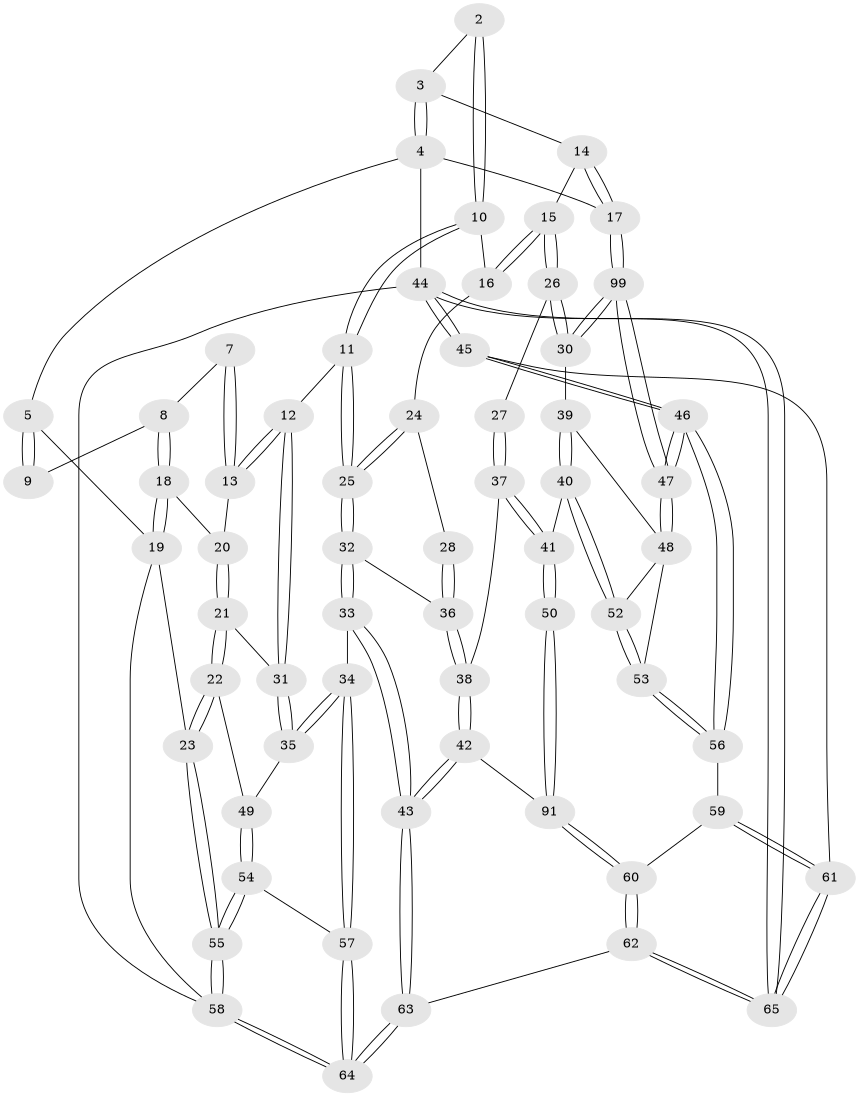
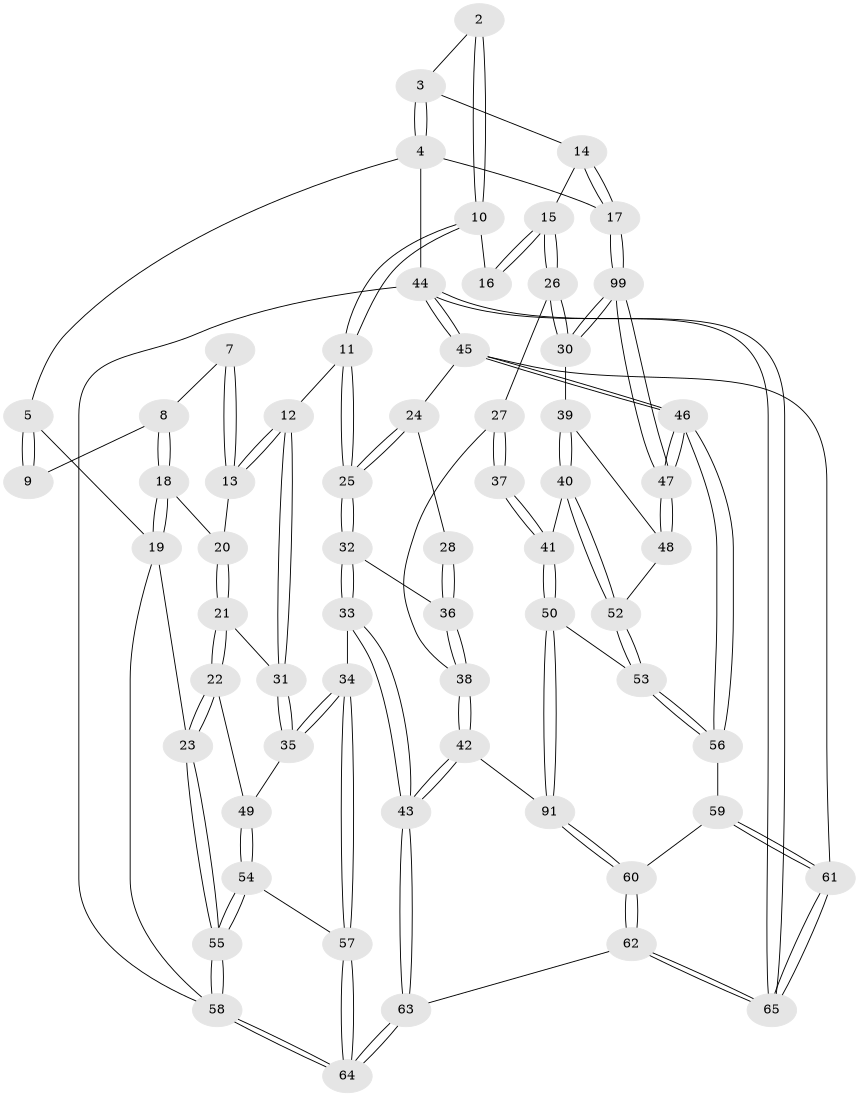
edge "16" -- "24": now "45" -- "24"
edge "37" -- "38": now "27" -- "38"
edge "48" -- "53": now "50" -- "53"
